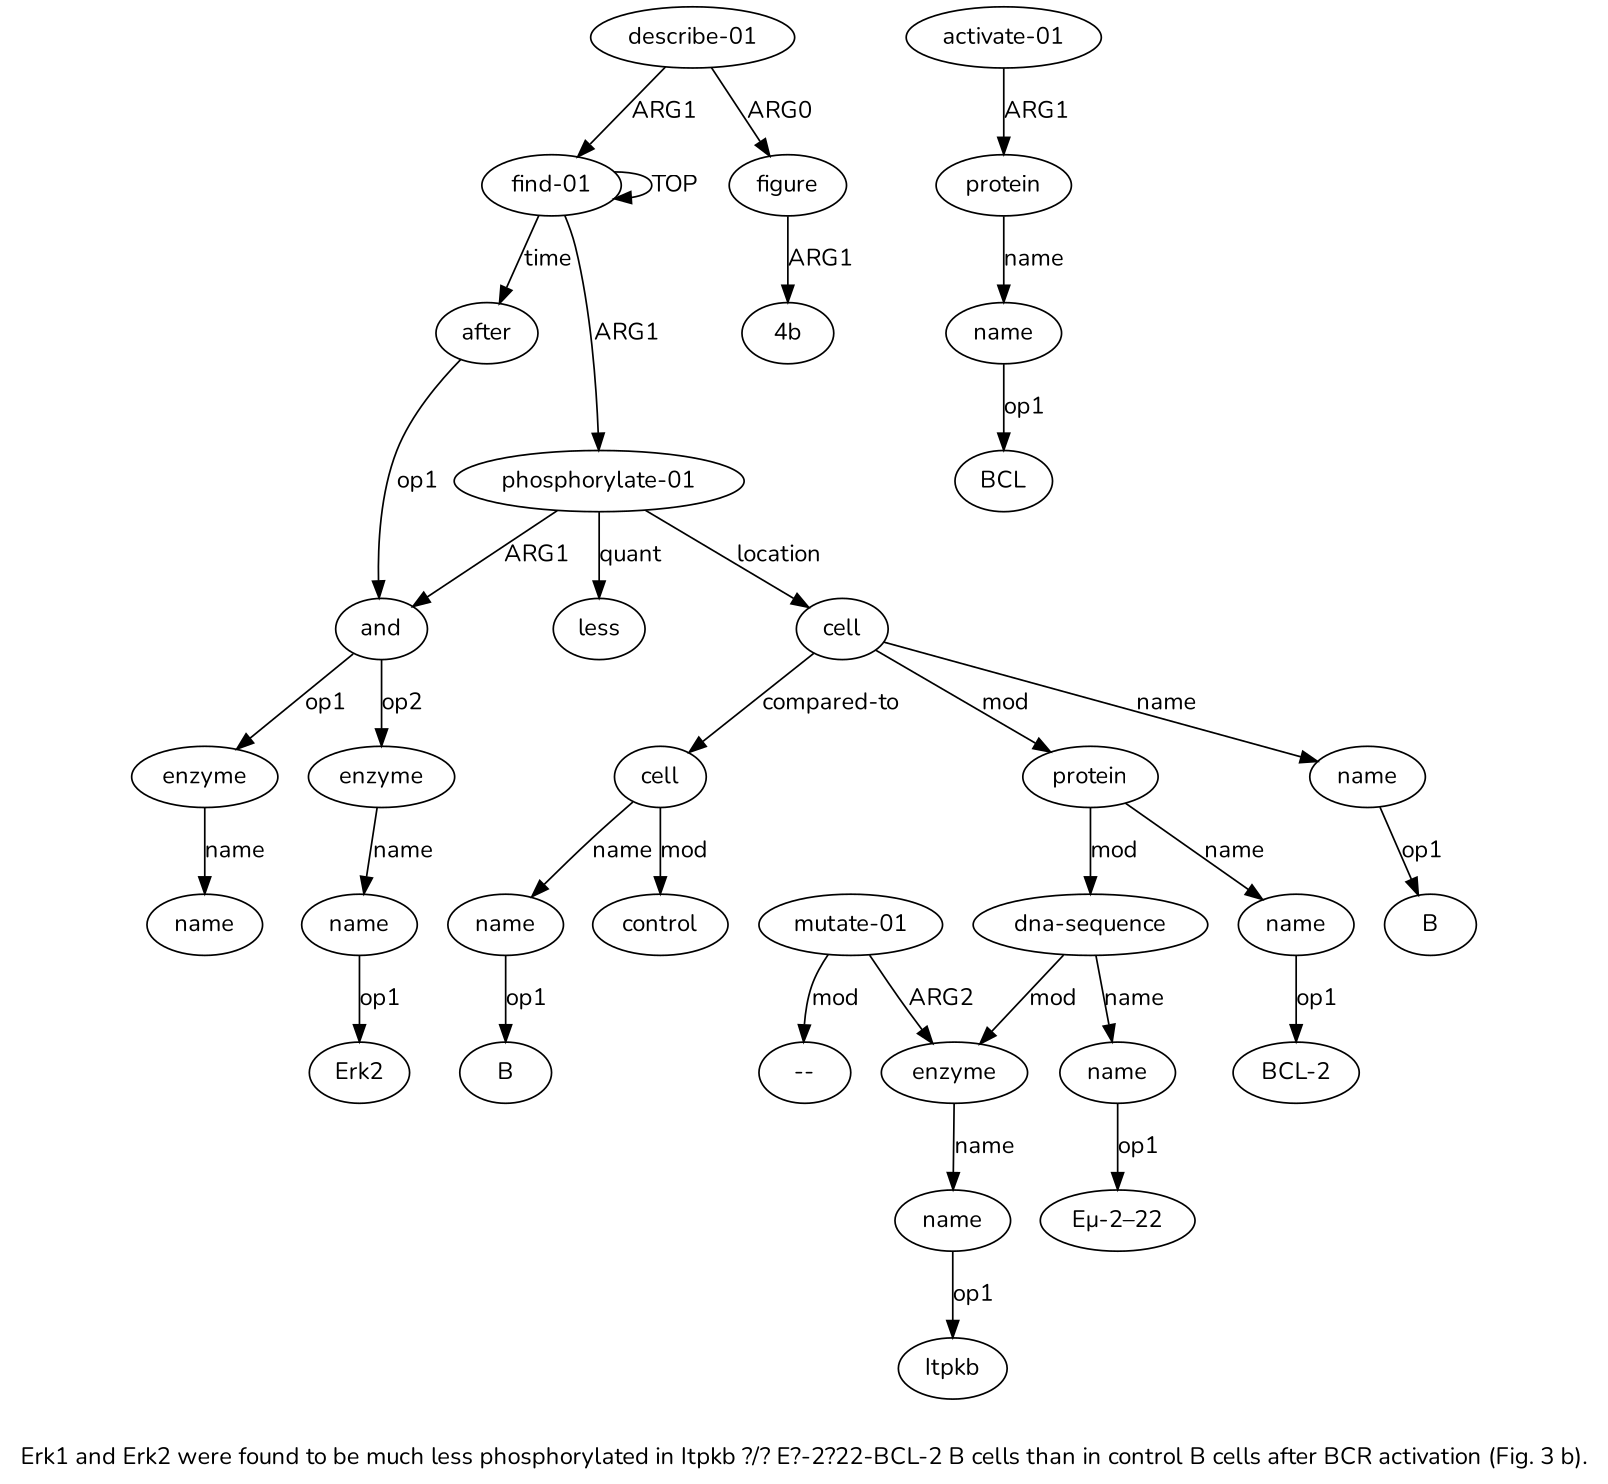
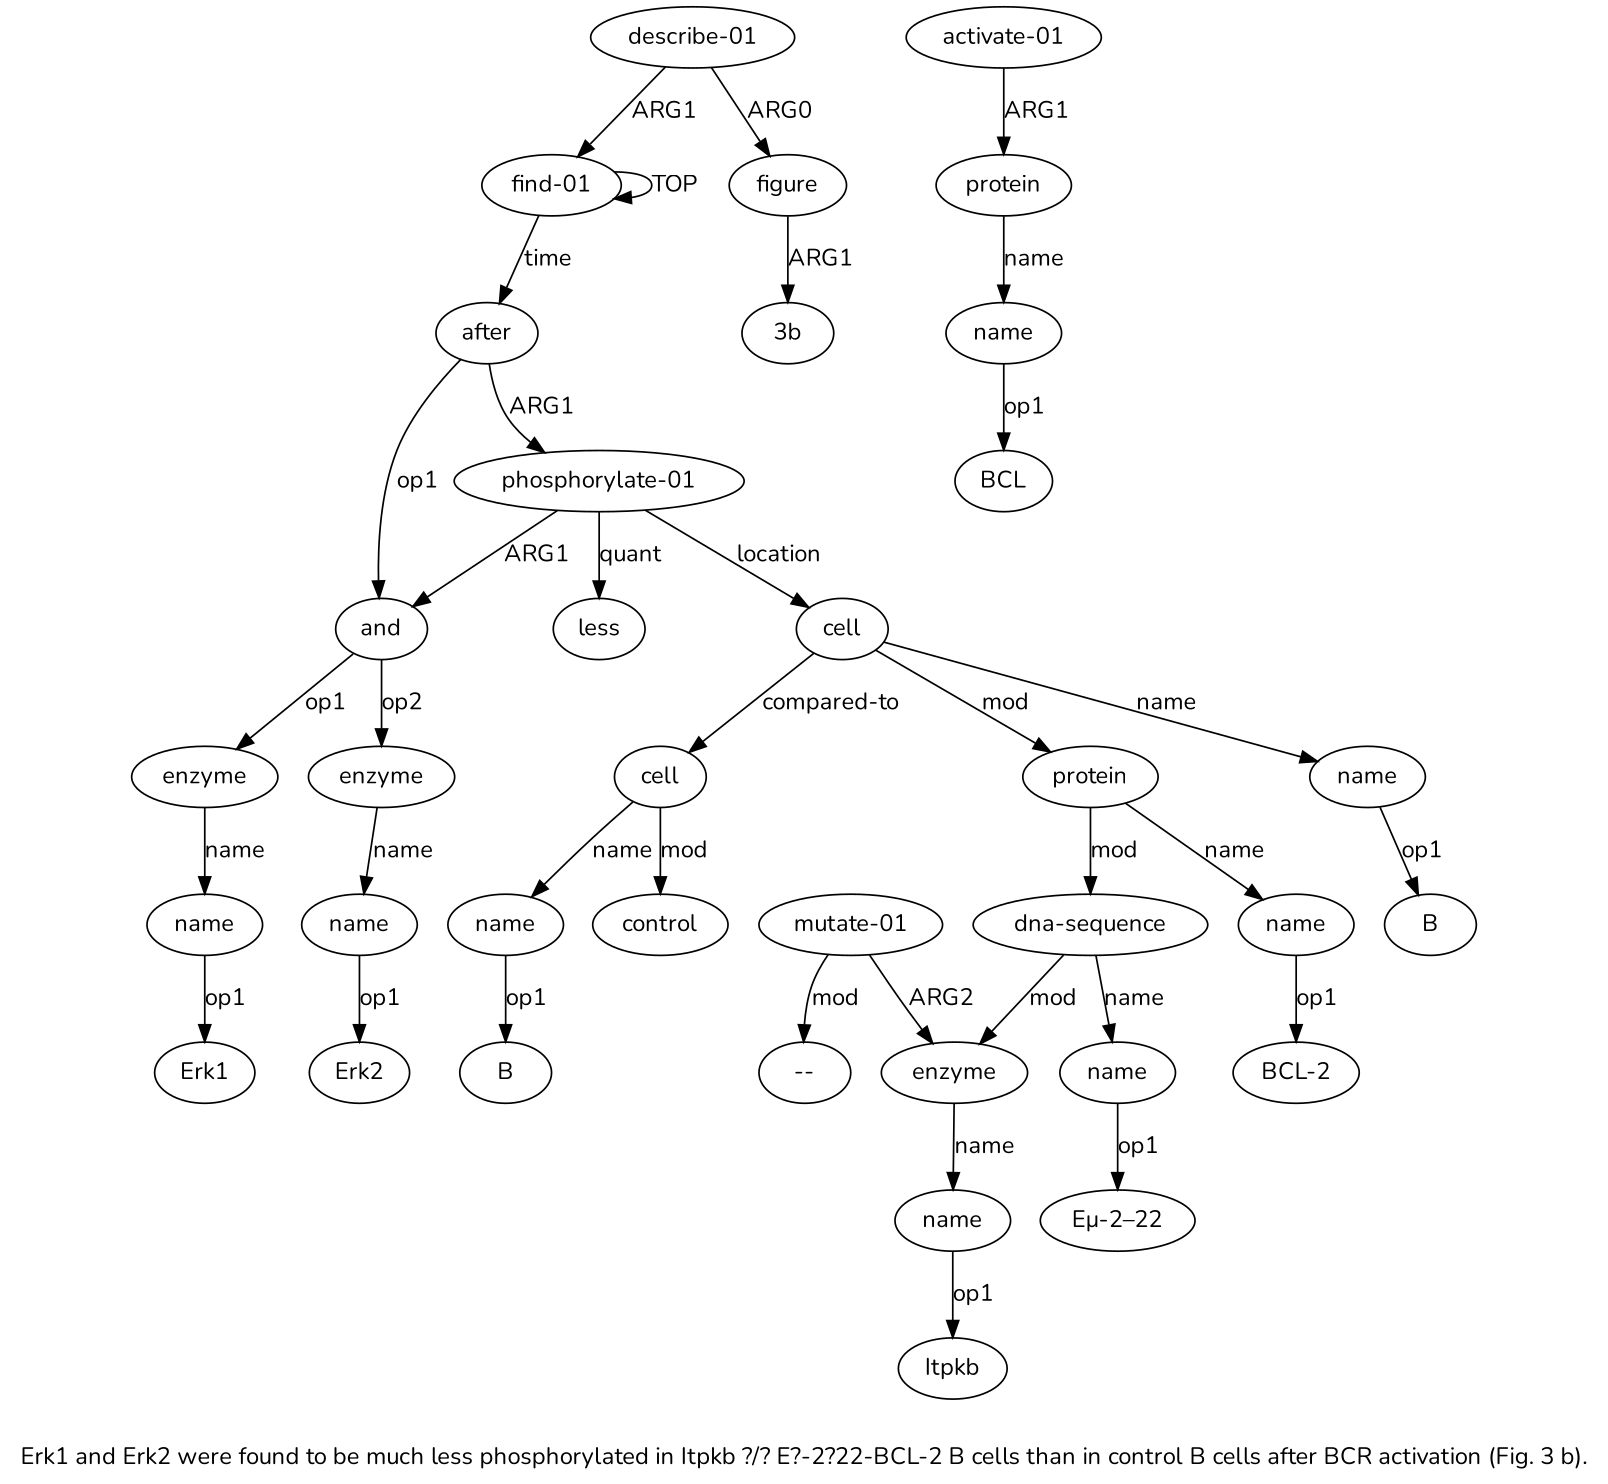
edge "find-01" -> "phosphorylate-01": now "after" -> "phosphorylate-01"
node "4b": label "4b" -> "3b"
node "Erk1": added
